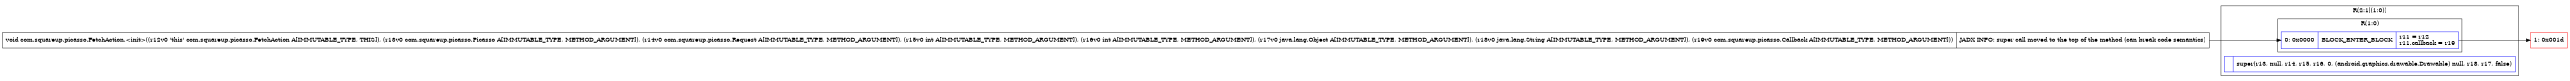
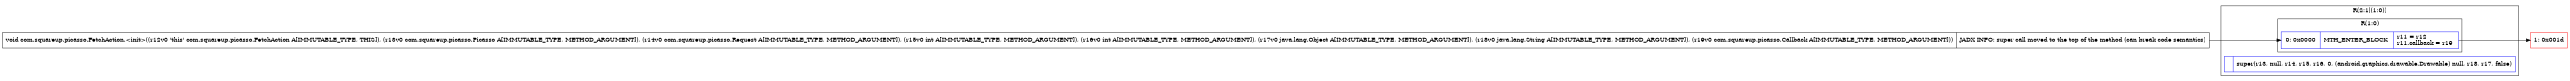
node "0: 0x0000": text "BLOCK_ENTER_BLOCK" -> "MTH_ENTER_BLOCK"
